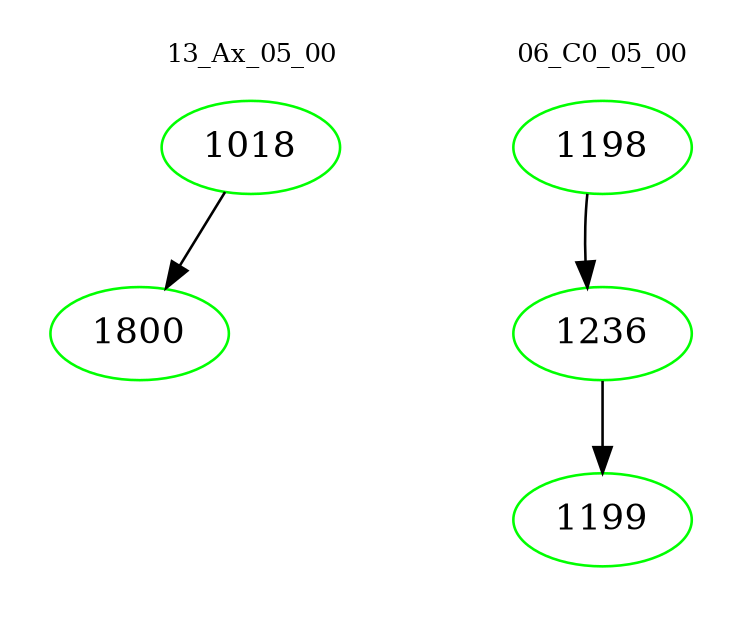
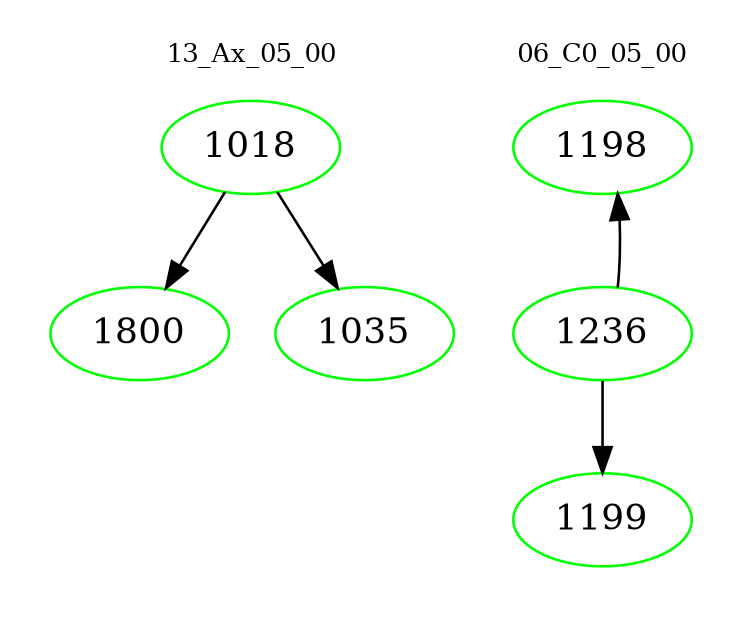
edge "1198" -> "1236": reversed
node "1035": added
